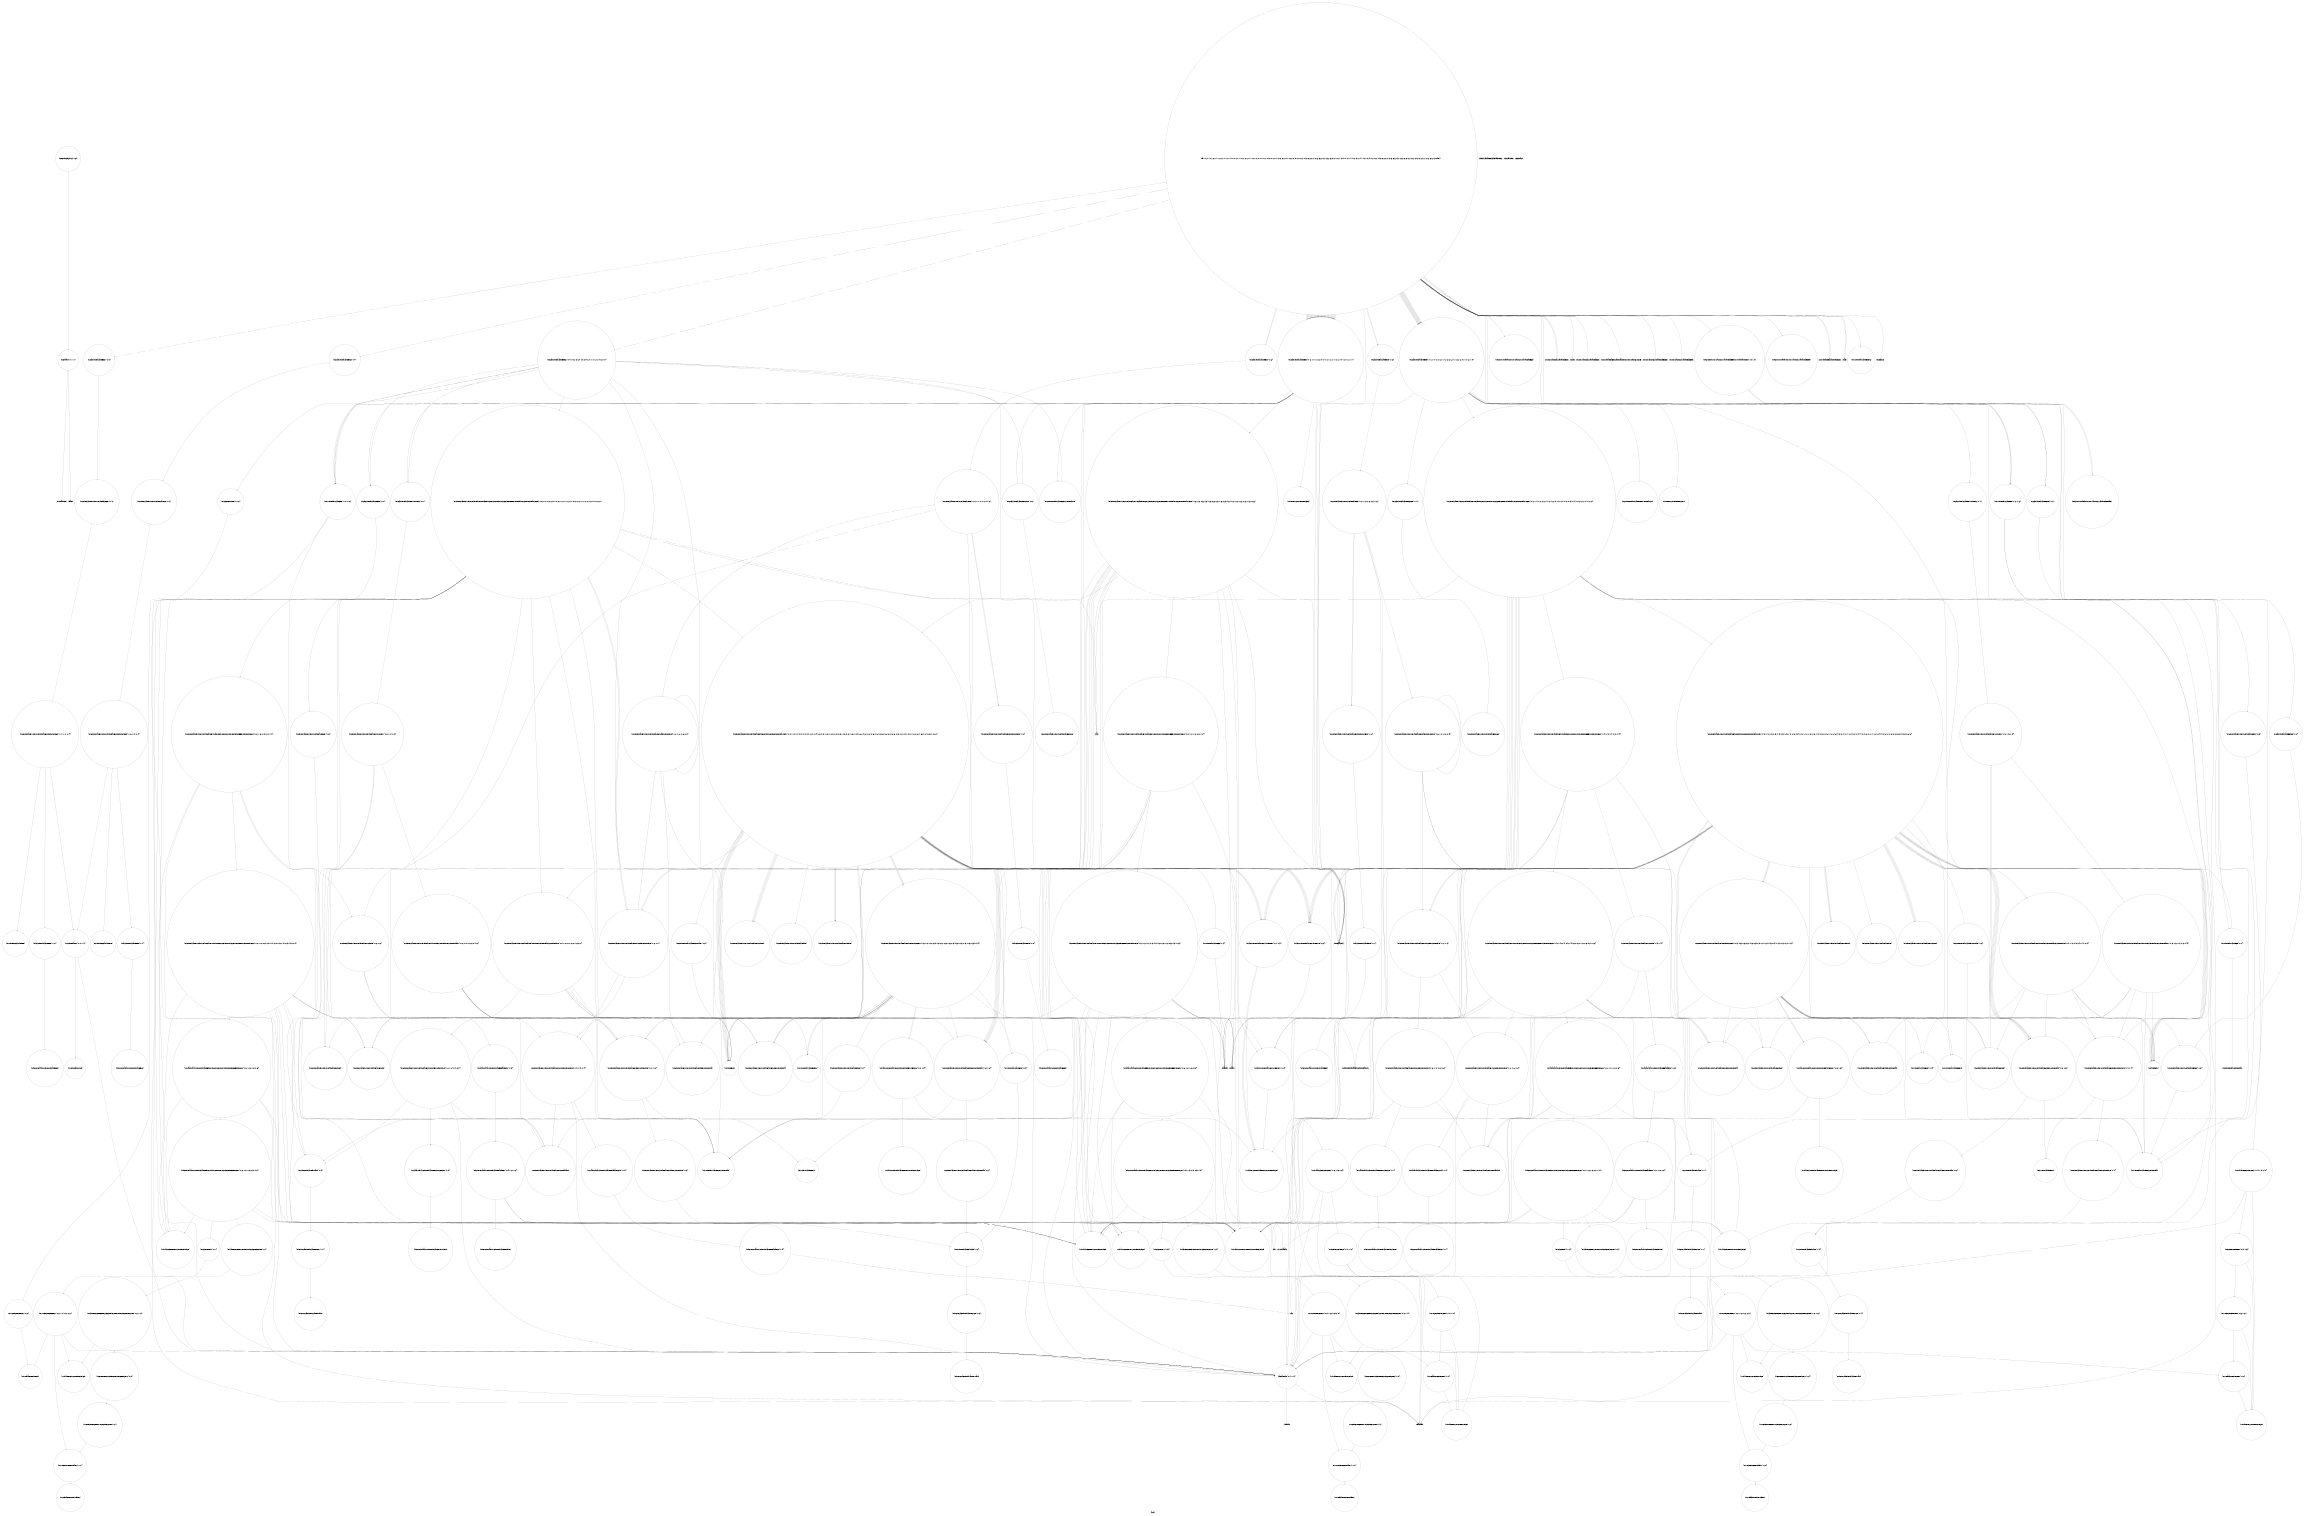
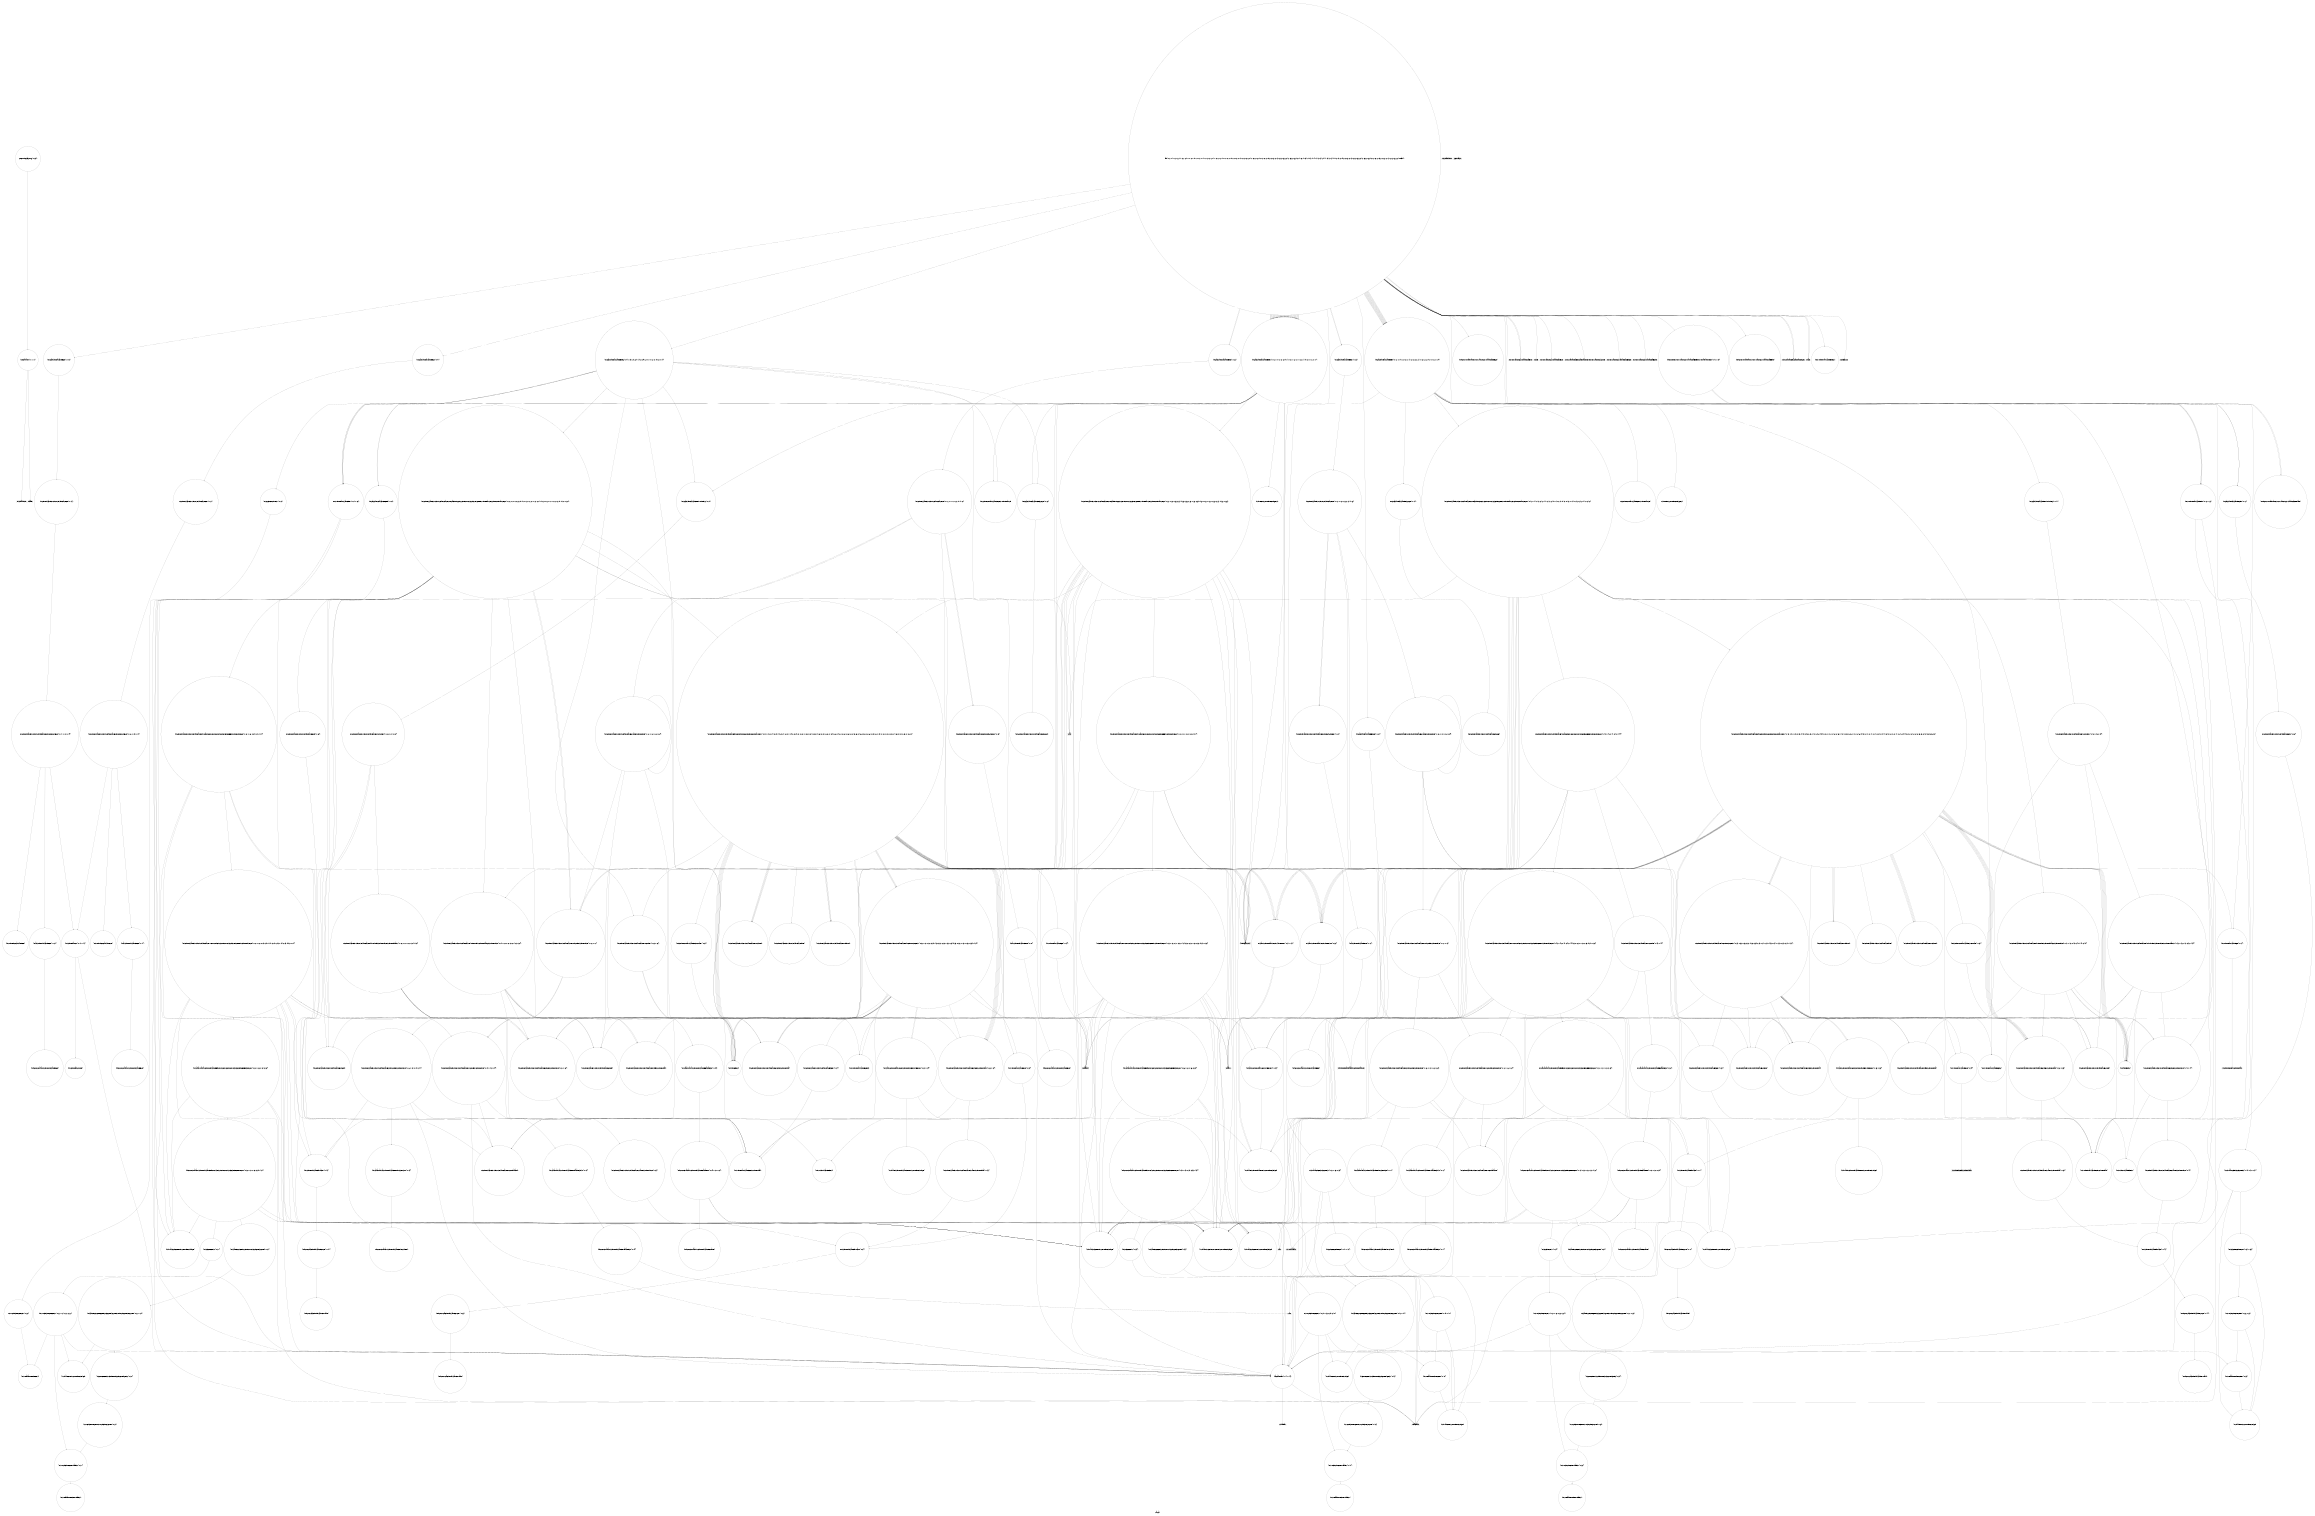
node "_ZSt4endlIcSt11char_traitsIcEERSt13basic_ostreamIT_T0_ES6_": removed
node "_ZSt18_Rb_tree_decrementPSt18_Rb_tree_node_base": added
node "{_ZSt7forwardIOiEOT_RNSt16remove_referenceIS1_E4typeE}": removed
